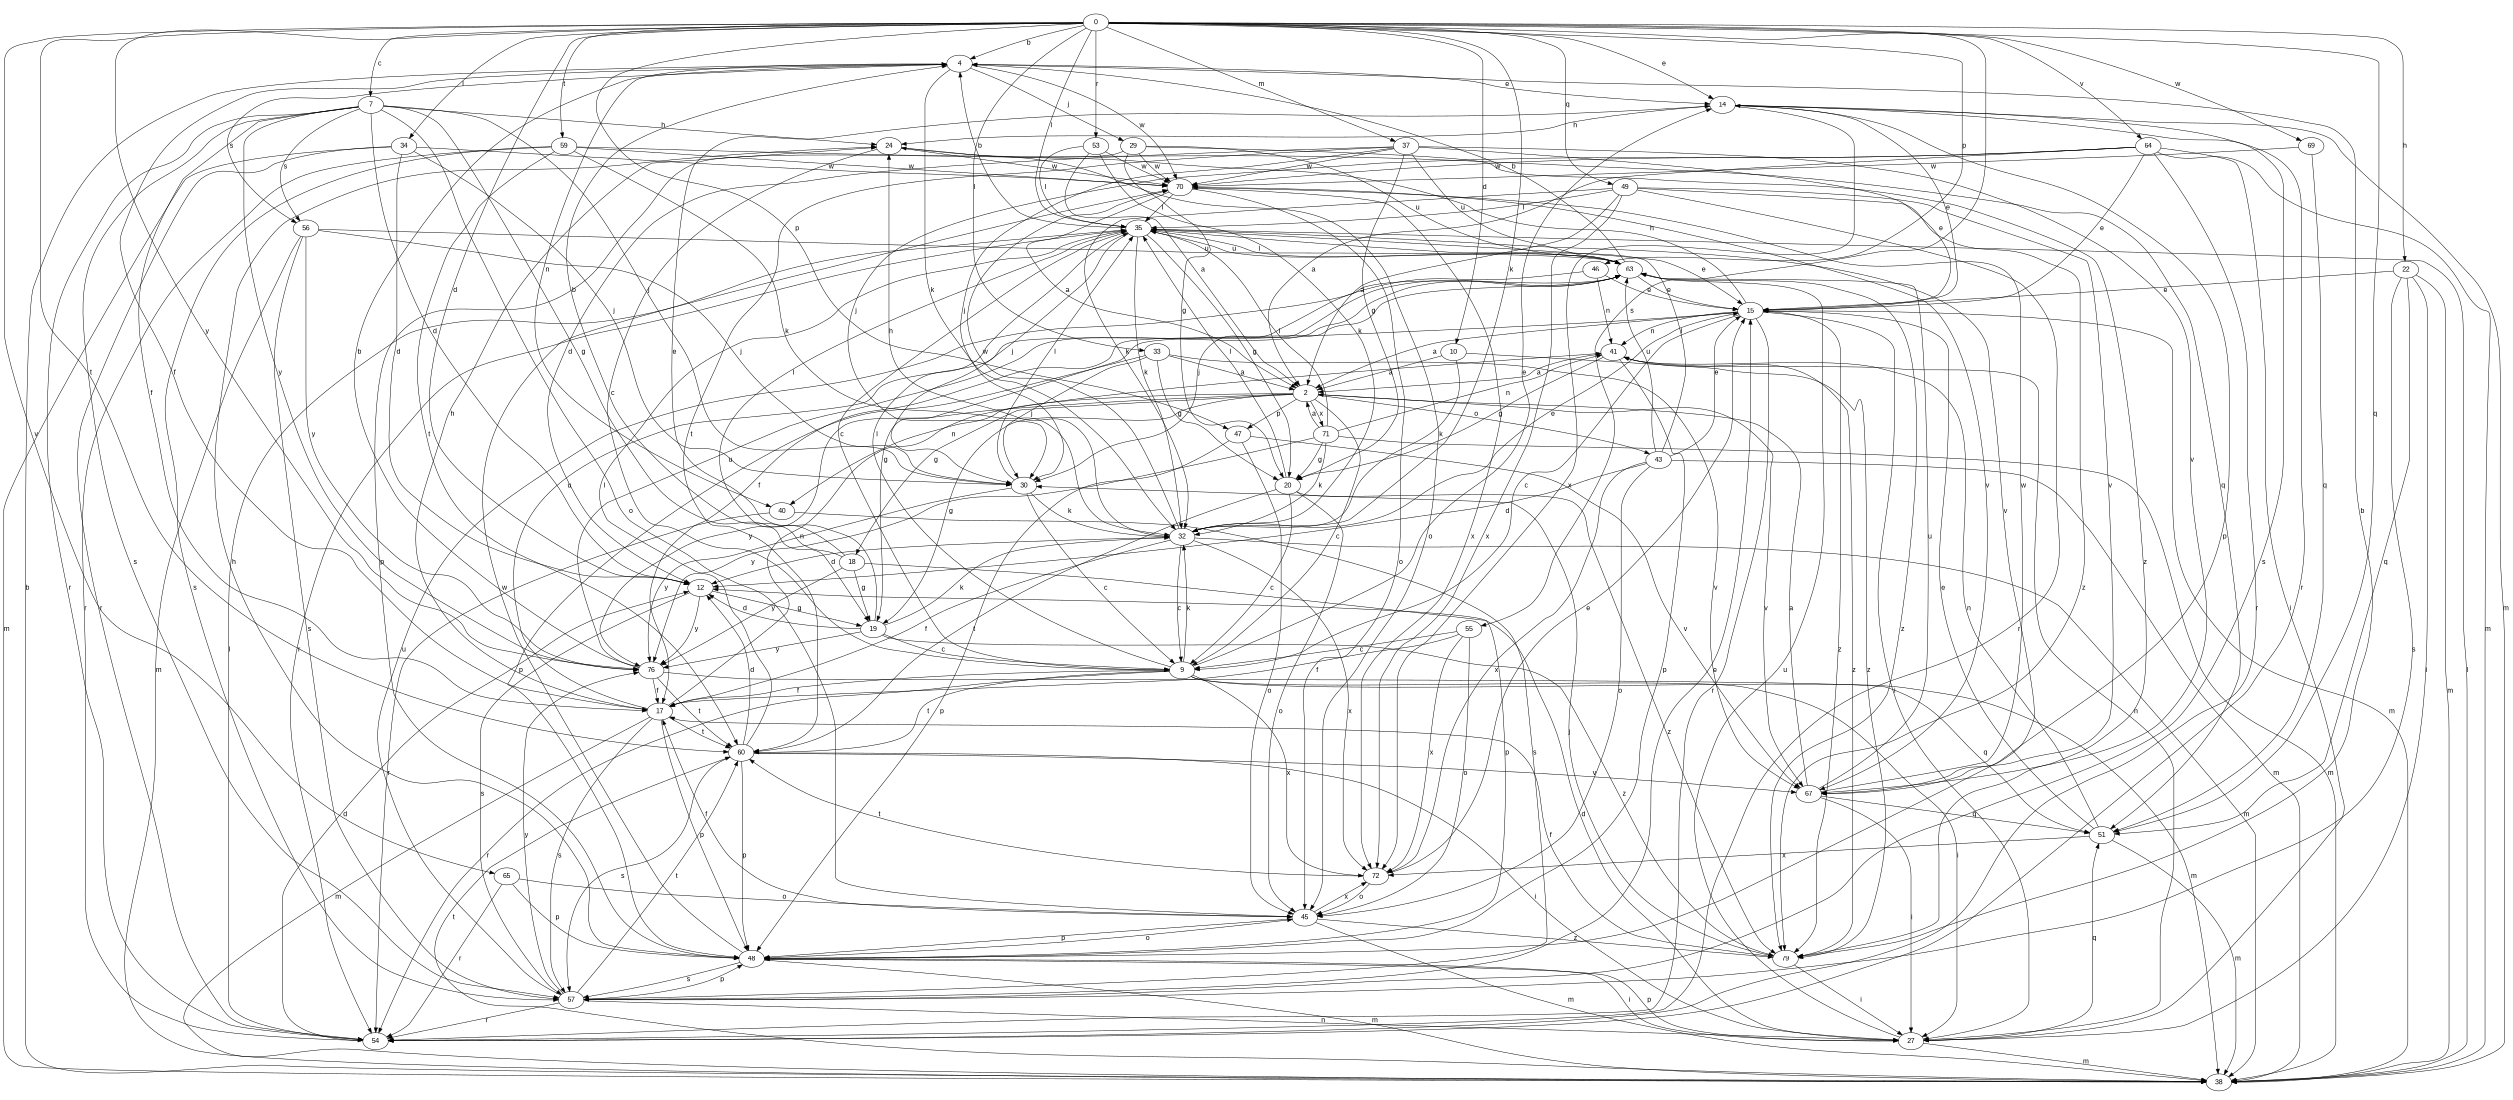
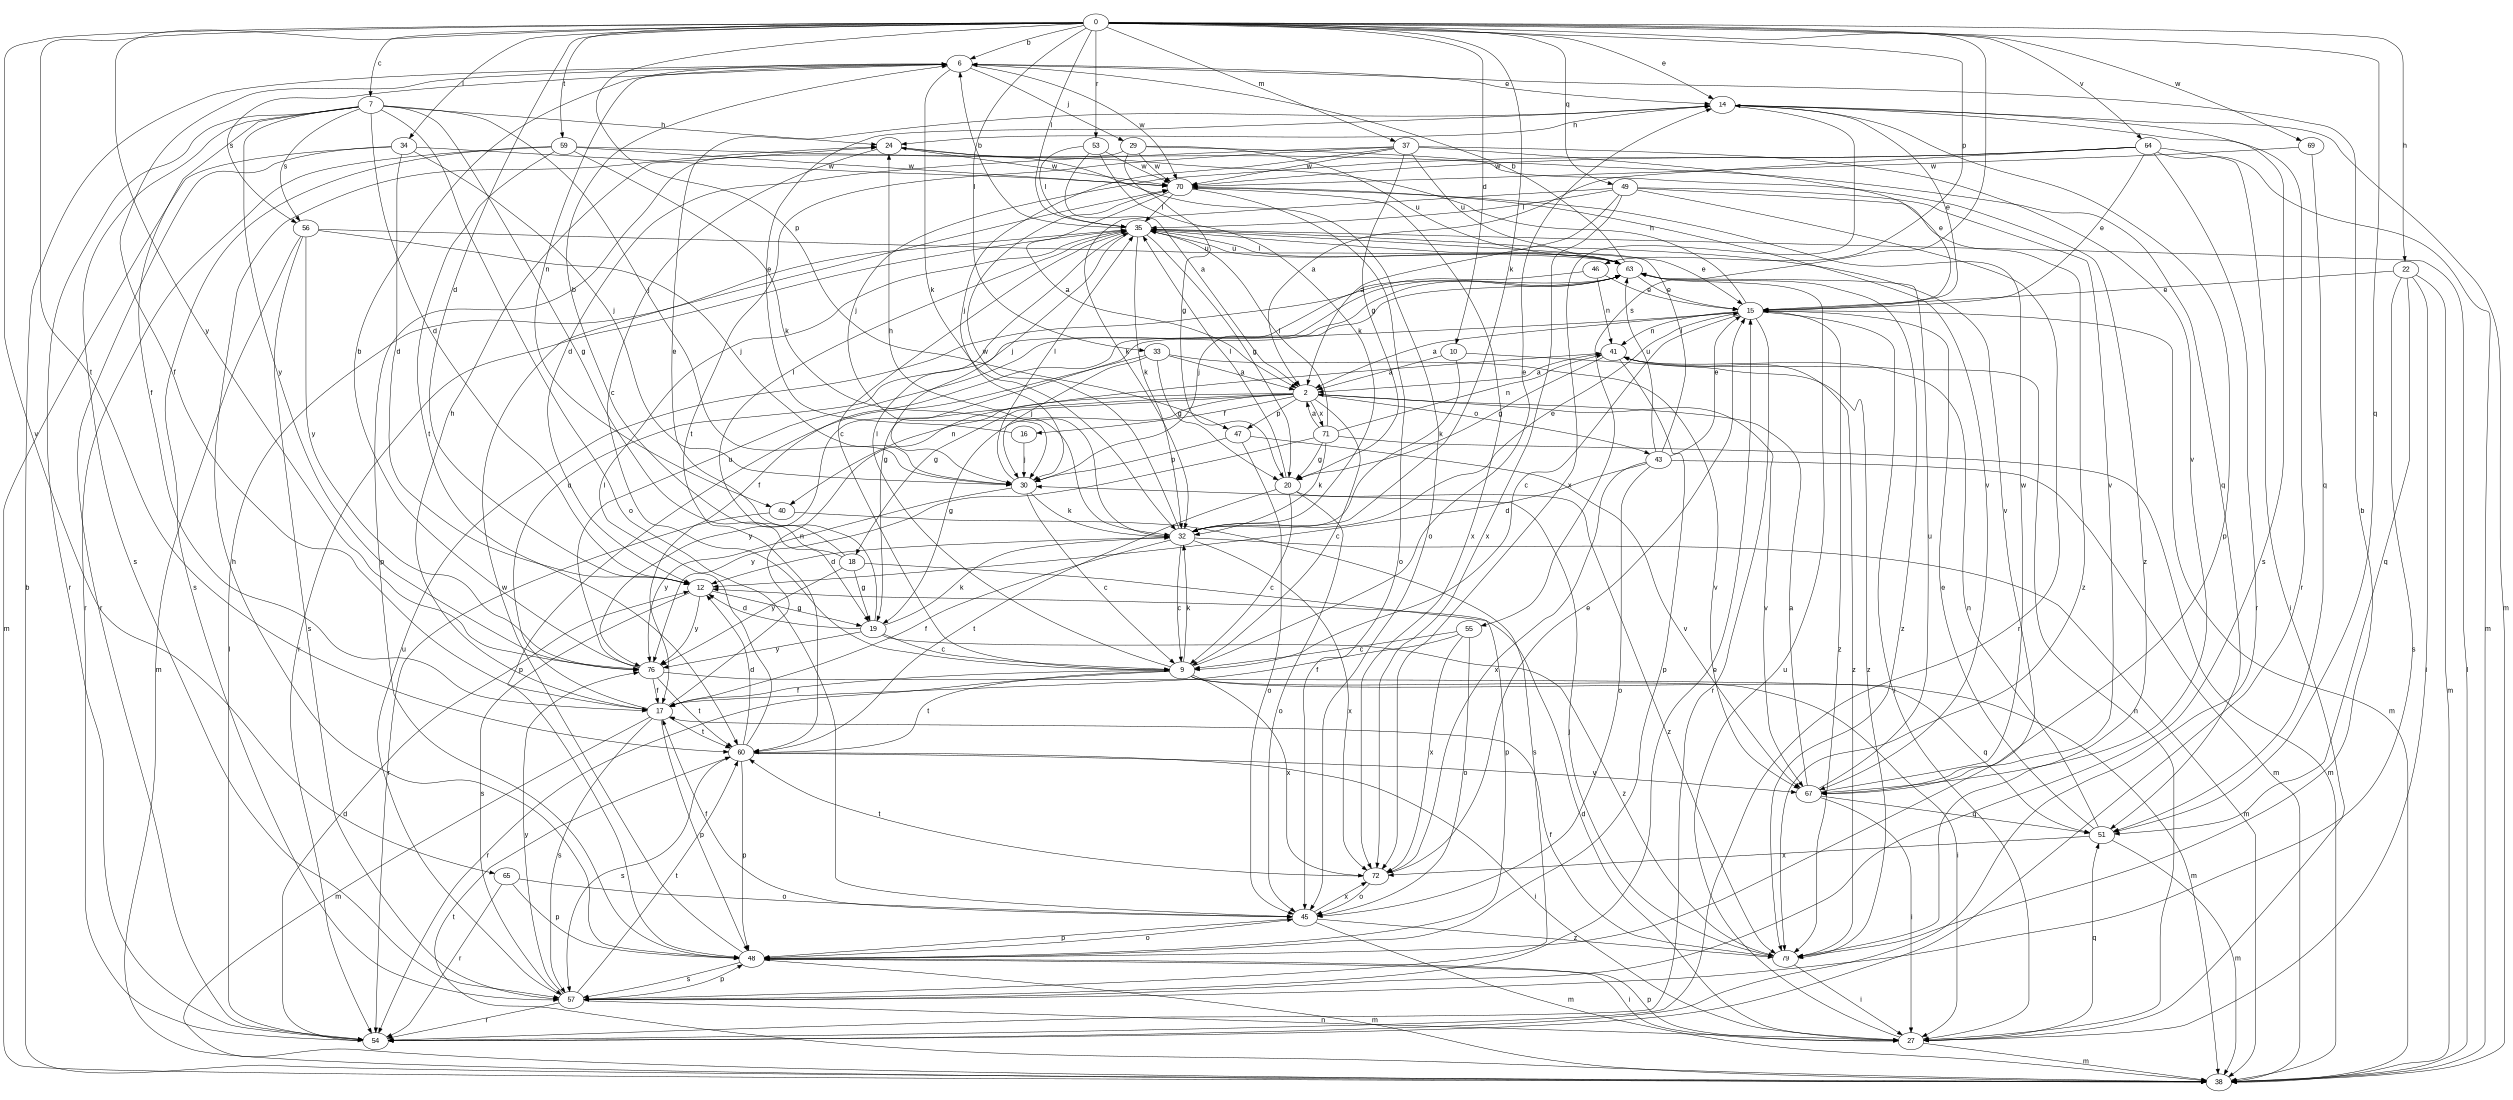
node "4": label "4" -> "6"
node "16": added
edge "47" -> "48": now "47" -> "30"
